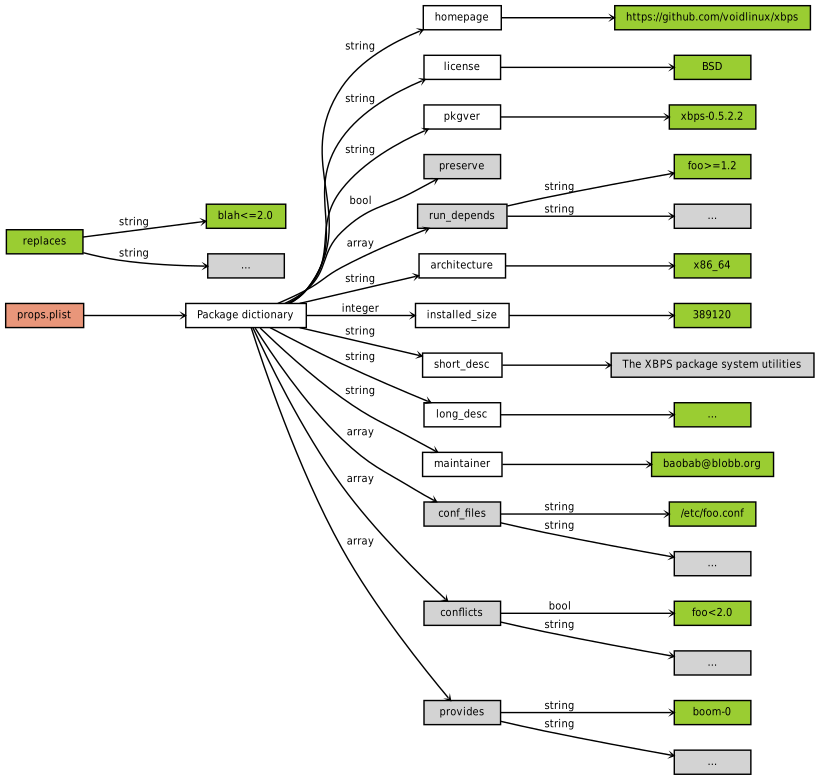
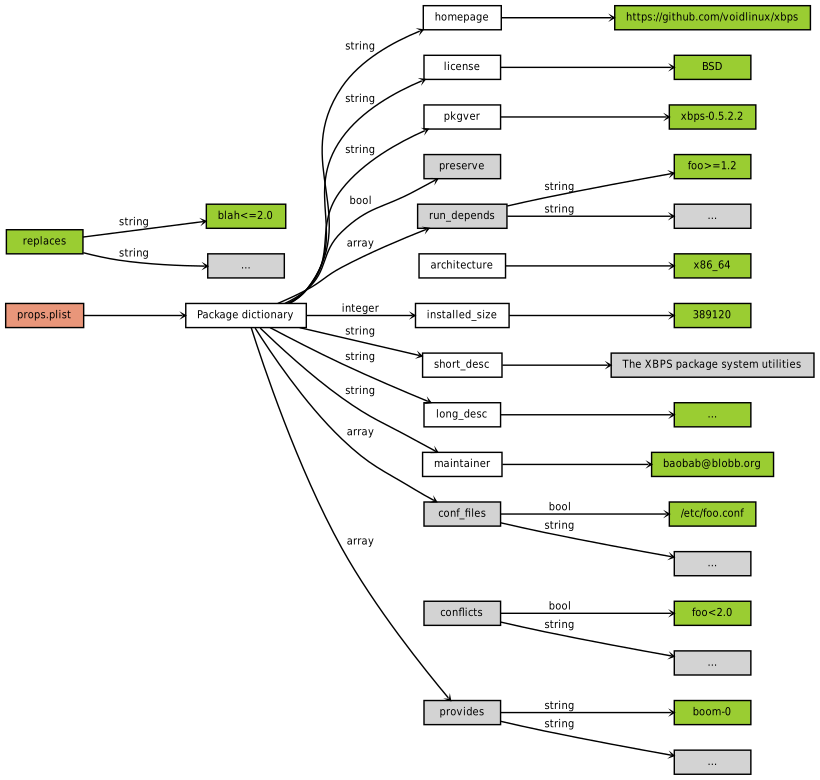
edge "Package dictionary" -> "architecture": removed, label "string"
edge "Package dictionary" -> "conflicts": removed, label "array"
edge "conf_files" -> "/etc/foo.conf": label "string" -> "bool"
